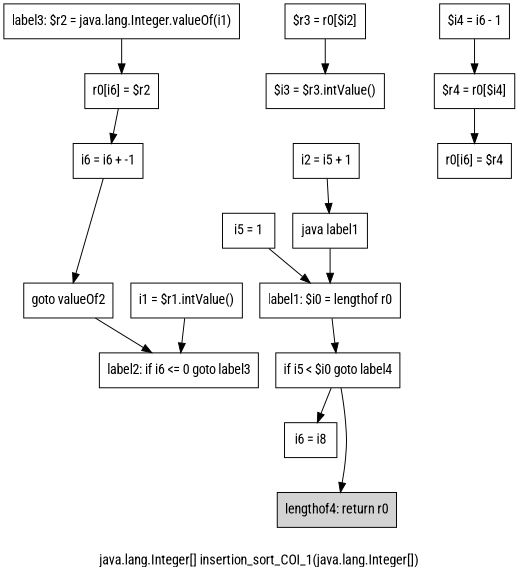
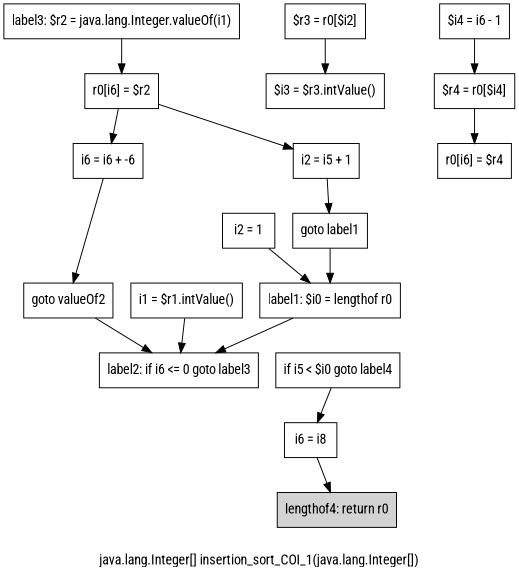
edge "r0[i6] = $r2" -> "i2 = i5 + 1": added
node "i6 = i6 + -1": label "i6 = i6 + -1" -> "i6 = i6 + -6"
node "i5 = 1": label "i5 = 1" -> "i2 = 1"
node "java label1": label "java label1" -> "goto label1"
edge "label1: $i0 = lengthof r0" -> "if i5 < $i0 goto label4": now "label1: $i0 = lengthof r0" -> "label2: if i6 <= 0 goto label3"
edge "if i5 < $i0 goto label4" -> "lengthof4: return r0": now "i6 = i8" -> "lengthof4: return r0"
